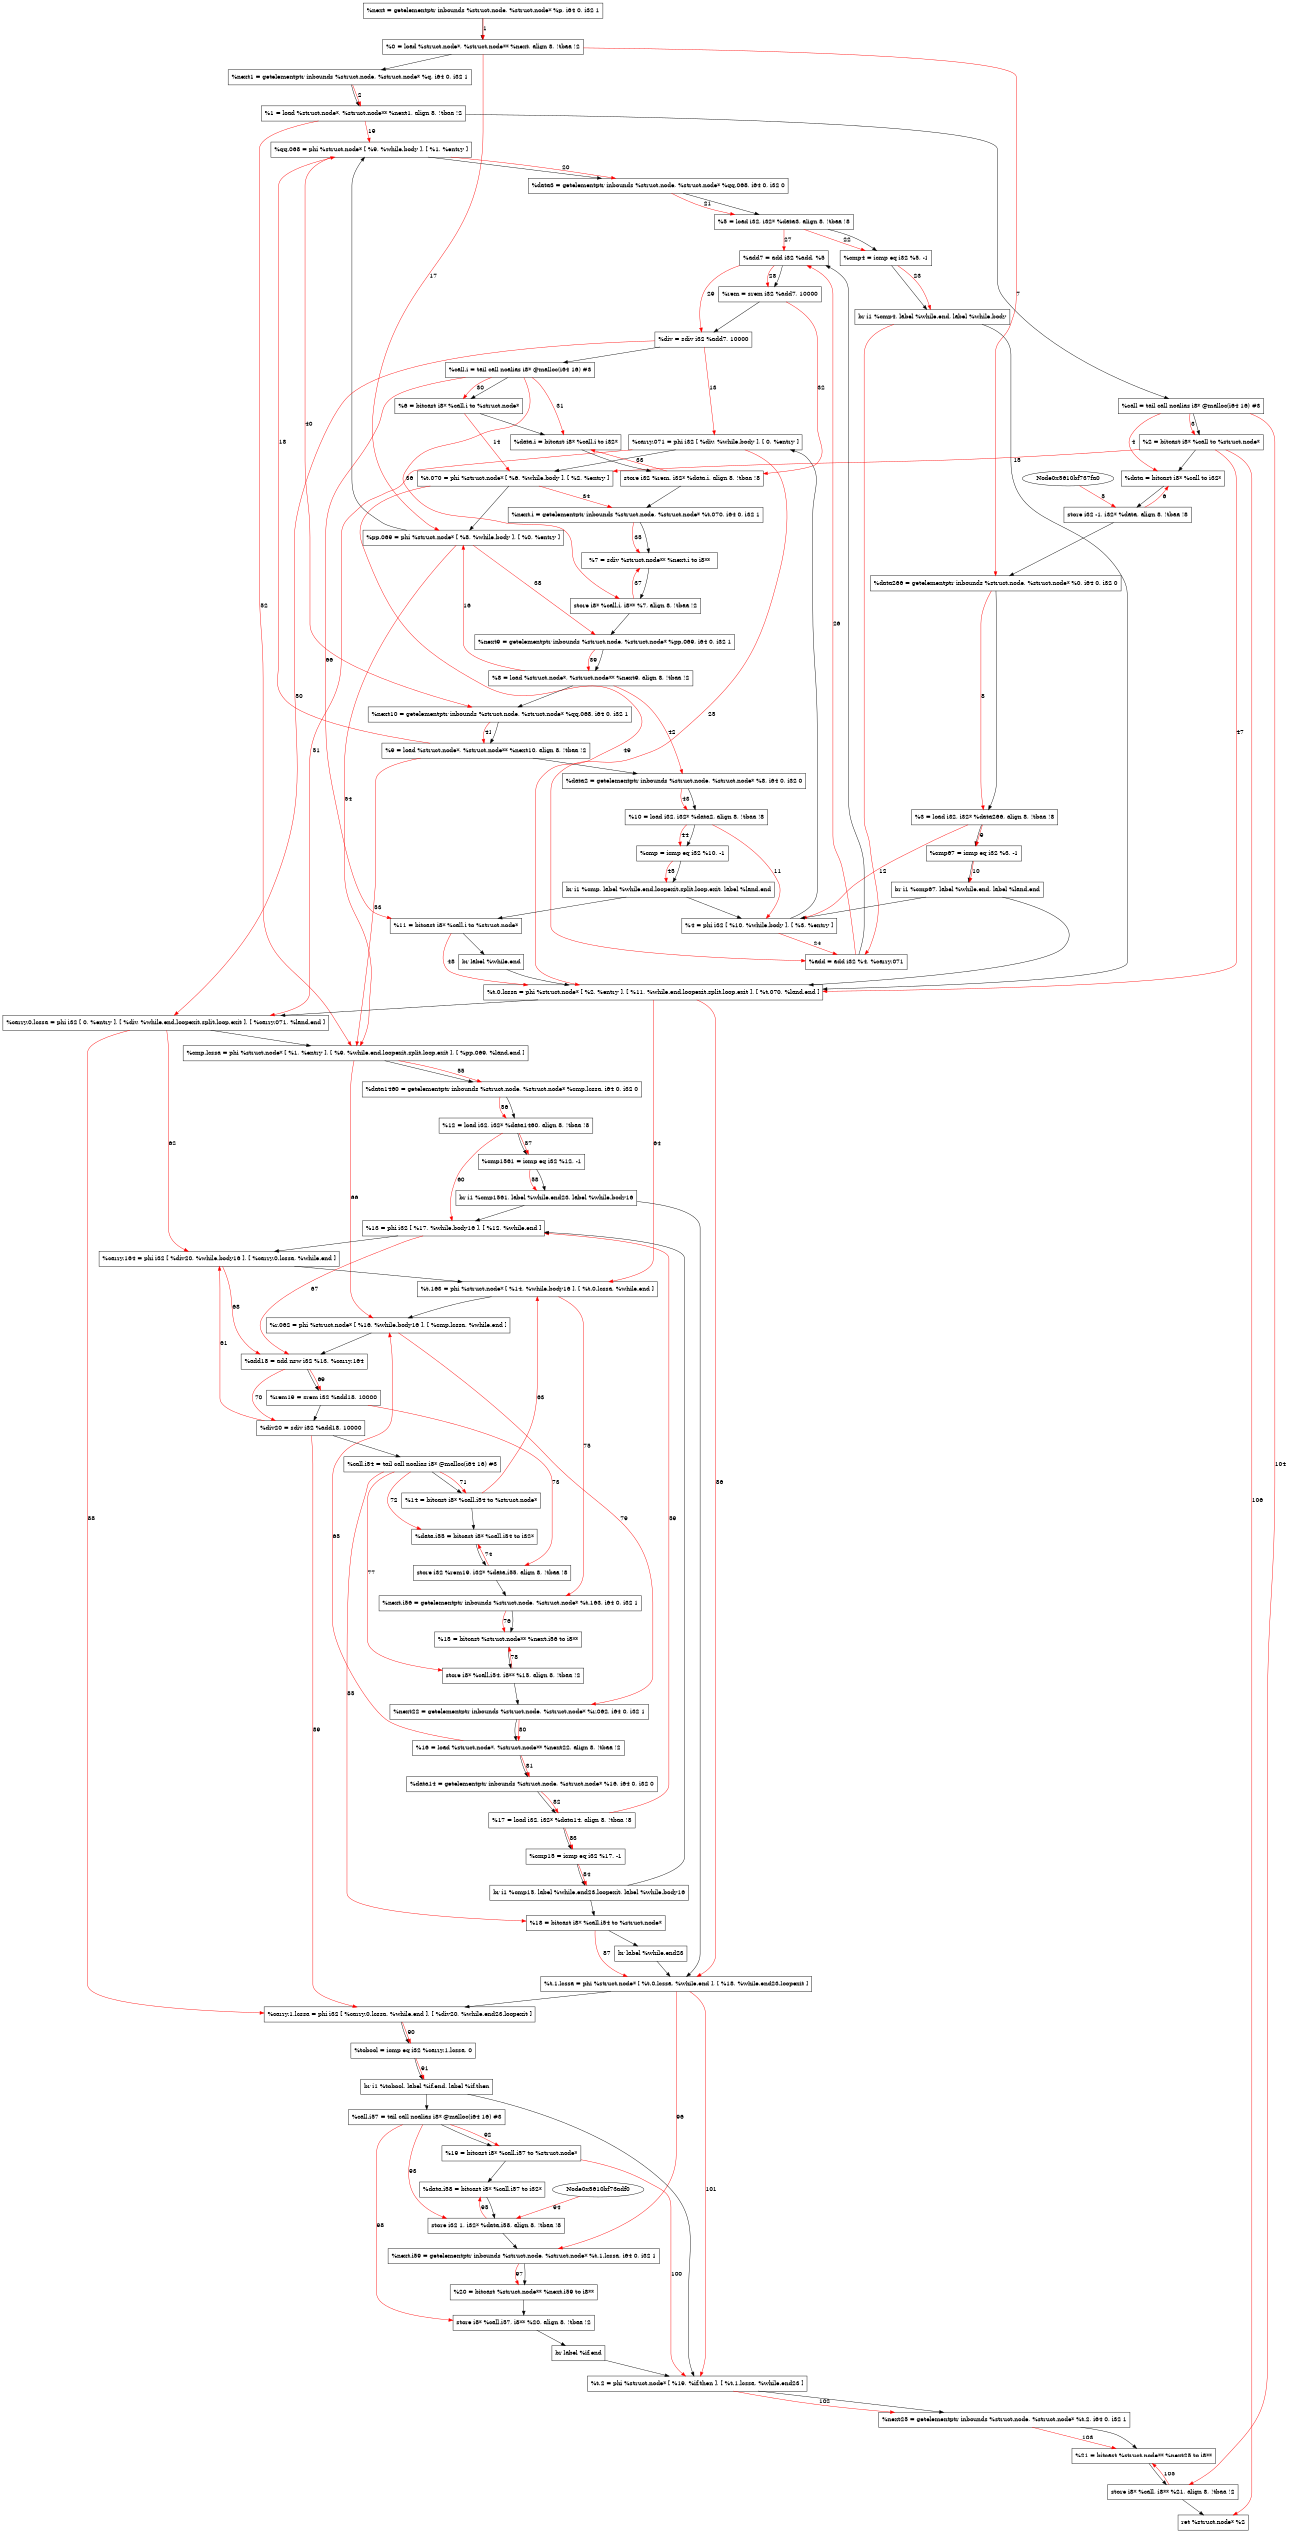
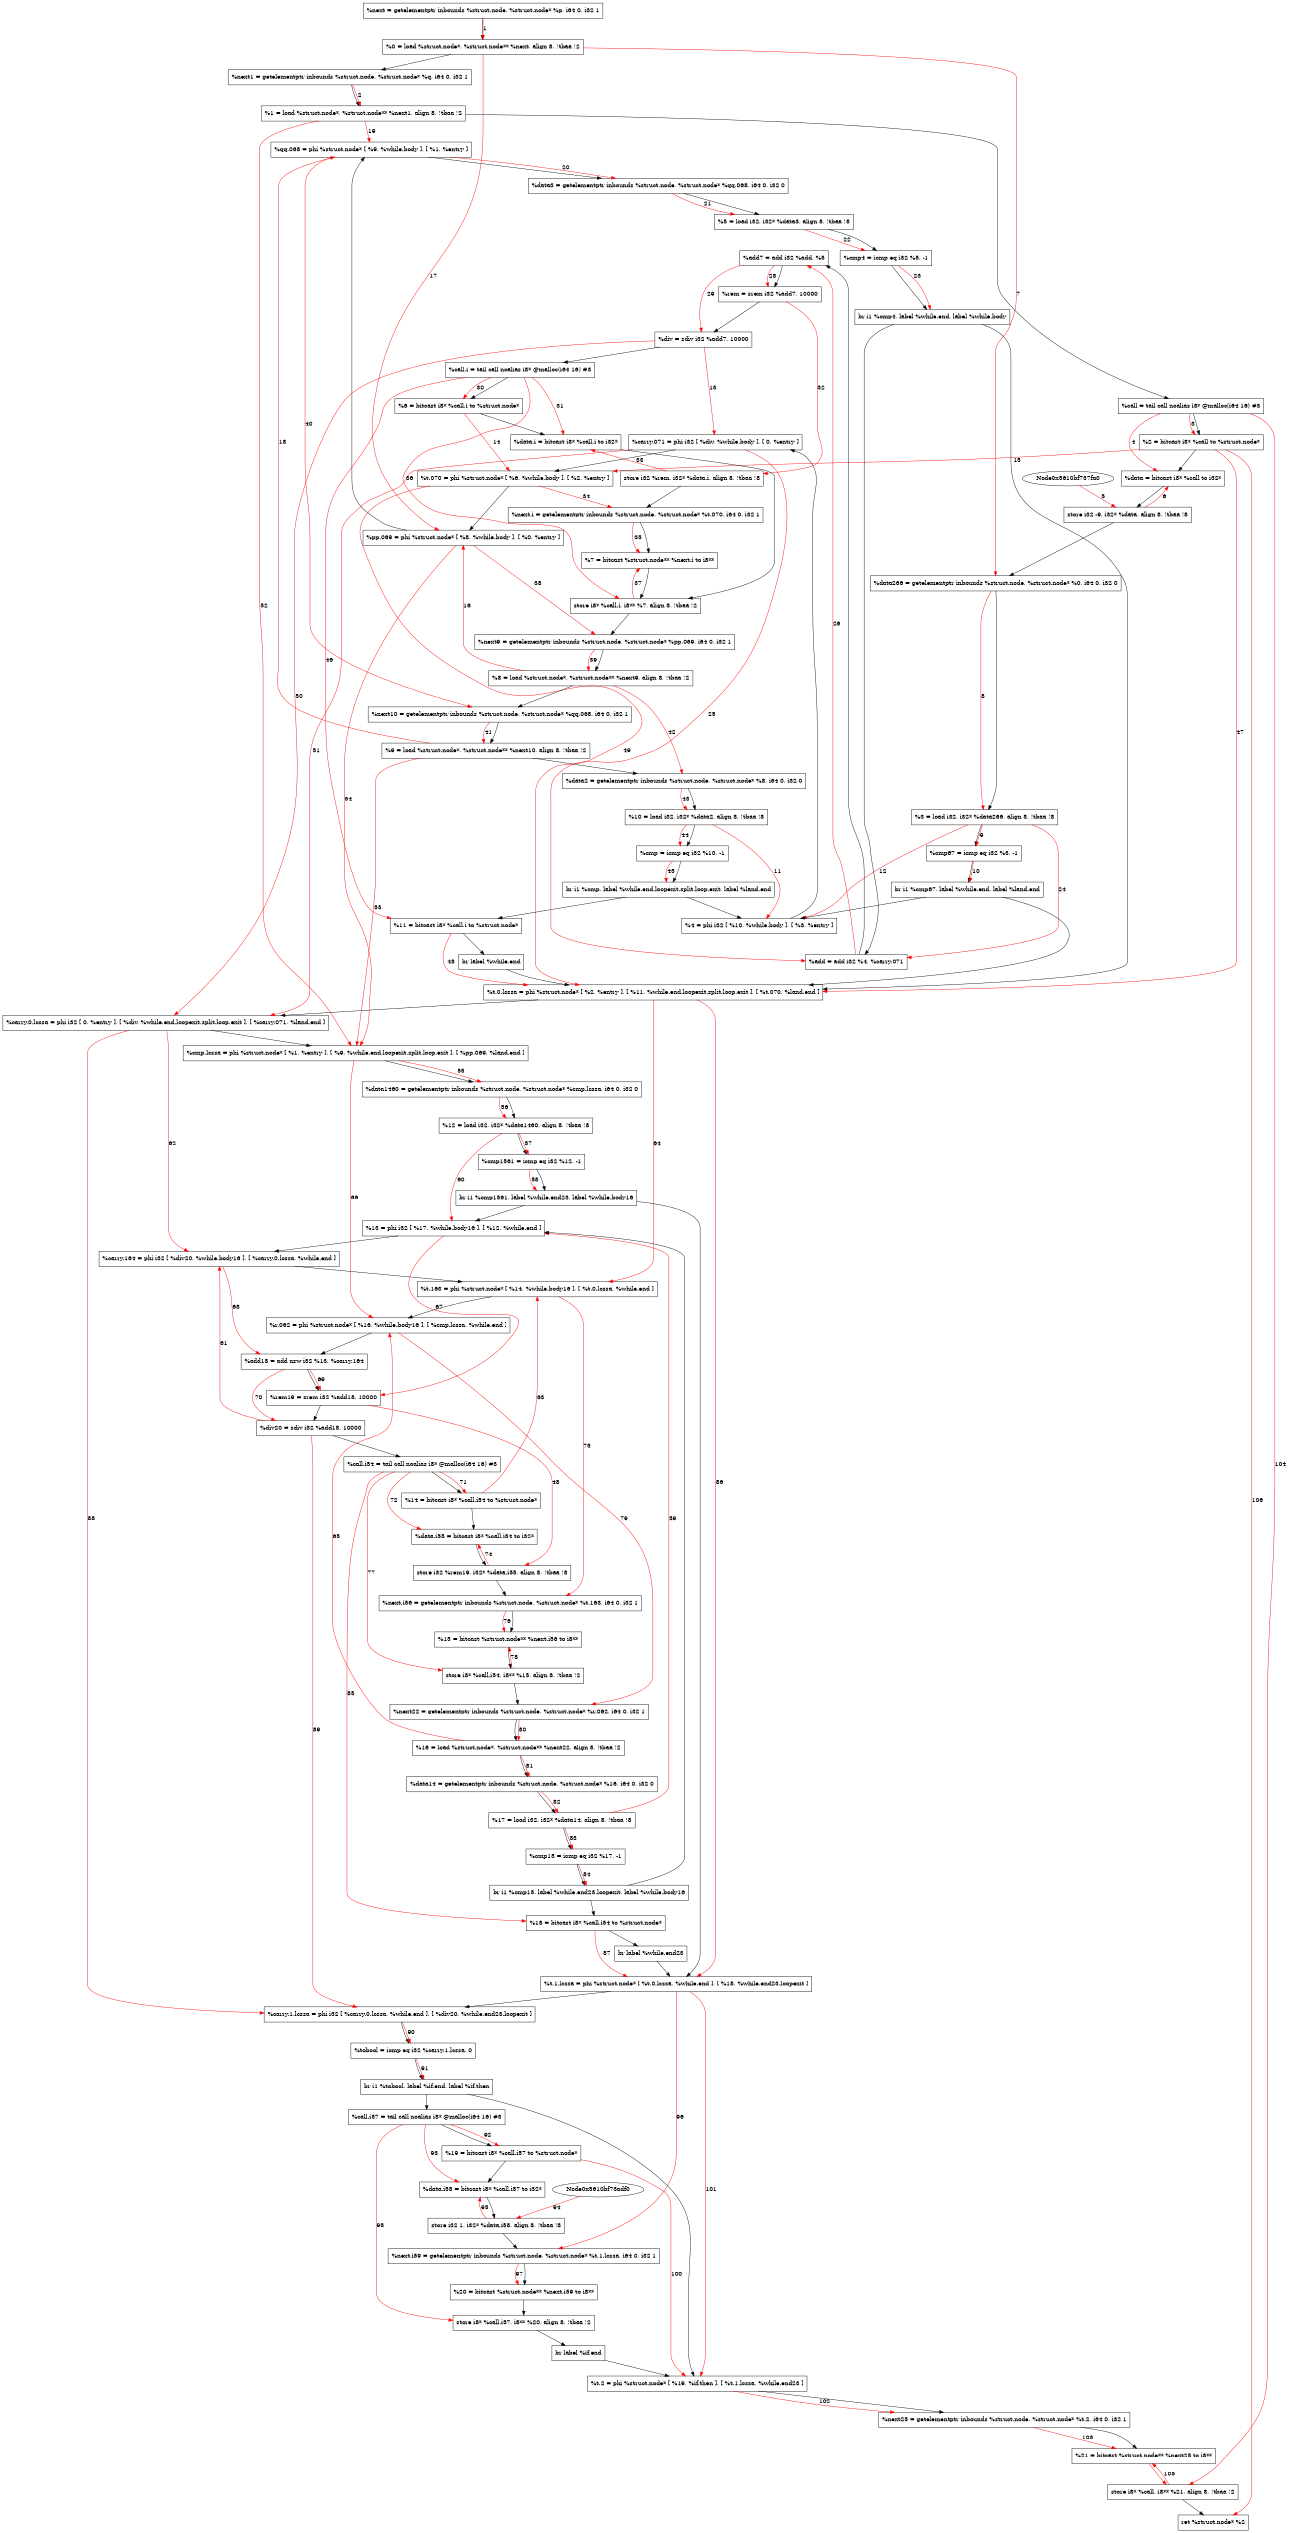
edge "%5 = load i32, i32* %data3, align 8, !tbaa !8" -> "%add7 = add i32 %add, %5": removed, label "27"
edge "%data.i = bitcast i8* %call.i to i32*" -> "store i32 %rem, i32* %data.i, align 8, !tbaa !8": now "%data.i = bitcast i8* %call.i to i32*" -> "store i8* %call.i, i8** %7, align 8, !tbaa !2"
node "store i32 -1, i32* %data, align 8, !tbaa !8": label "store i32 -1, i32* %data, align 8, !tbaa !8" -> "store i32 -9, i32* %data, align 8, !tbaa !8"
node "%7 = sdiv %struct.node** %next.i to i8**": label "%7 = sdiv %struct.node** %next.i to i8**" -> "%7 = bitcast %struct.node** %next.i to i8**"
edge "br i1 %cmp4, label %while.end, label %while.body" -> "%add = add i32 %4, %carry.071": color red -> black
edge "%call.i = tail call noalias i8* @malloc(i64 16) #3" -> "%11 = bitcast i8* %call.i to %struct.node*": label "66" -> "46"
edge "%4 = phi i32 [ %10, %while.body ], [ %3, %entry ]" -> "%add = add i32 %4, %carry.071": now "%3 = load i32, i32* %data266, align 8, !tbaa !8" -> "%add = add i32 %4, %carry.071"
edge "%13 = phi i32 [ %17, %while.body16 ], [ %12, %while.end ]" -> "%add18 = add nsw i32 %13, %carry.164": now "%13 = phi i32 [ %17, %while.body16 ], [ %12, %while.end ]" -> "%rem19 = srem i32 %add18, 10000"
edge "%rem19 = srem i32 %add18, 10000" -> "store i32 %rem19, i32* %data.i55, align 8, !tbaa !8": label "73" -> "48"
edge "%call.i57 = tail call noalias i8* @malloc(i64 16) #3" -> "store i32 1, i32* %data.i58, align 8, !tbaa !8": now "%call.i57 = tail call noalias i8* @malloc(i64 16) #3" -> "%data.i58 = bitcast i8* %call.i57 to i32*"
edge "%21 = bitcast %struct.node** %next25 to i8**" -> "store i8* %call, i8** %21, align 8, !tbaa !2": color black -> red
